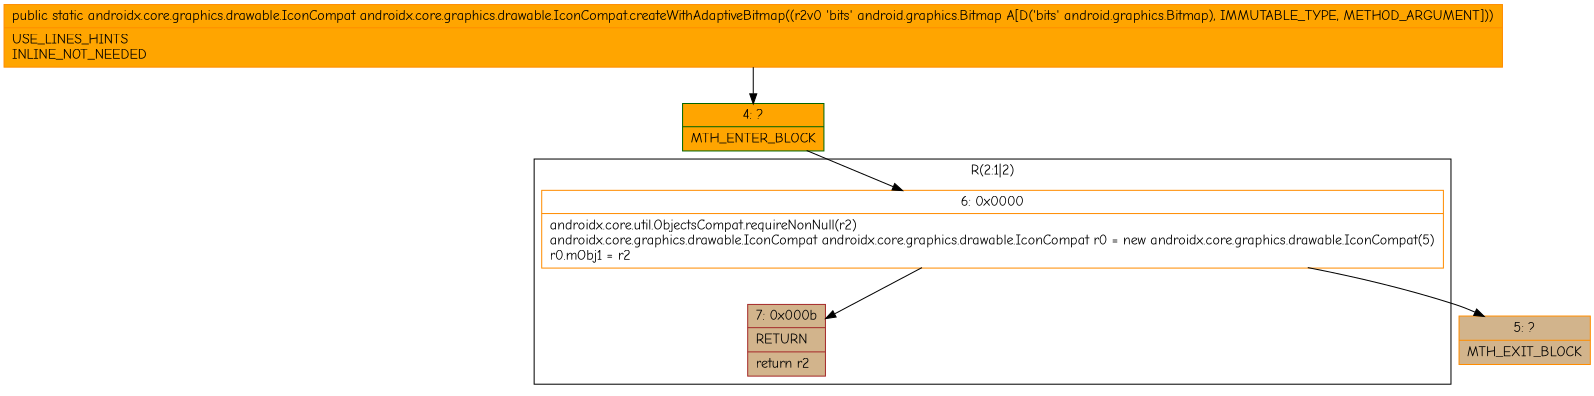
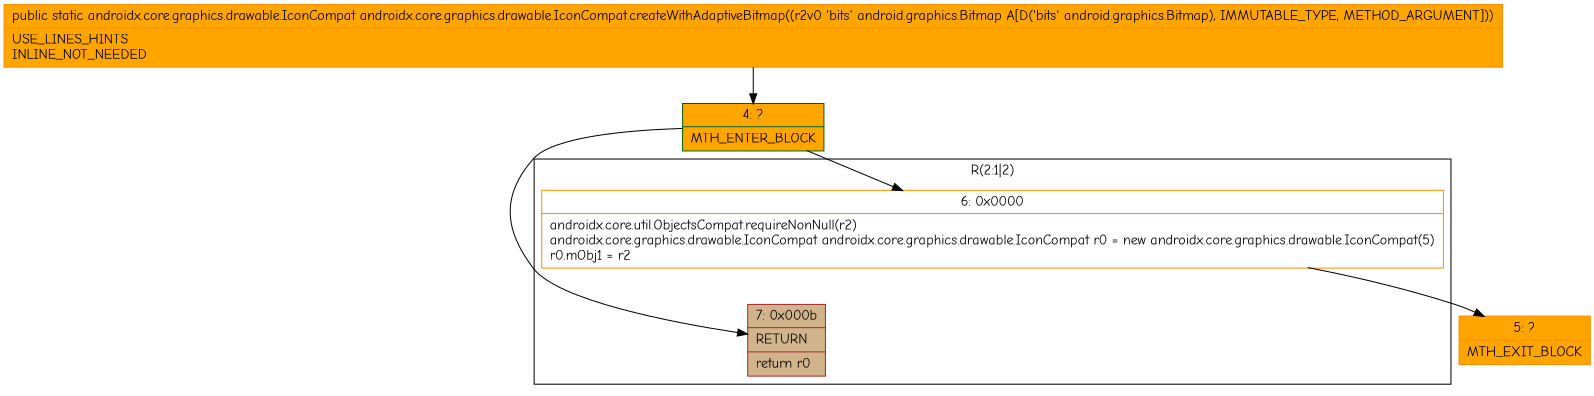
edge "6: 0x0000" -> "7: 0x000b": now "4: ?" -> "7: 0x000b"
node "5: ?": fillcolor tan -> orange
node "7: 0x000b": text "return r2" -> "return r0"
